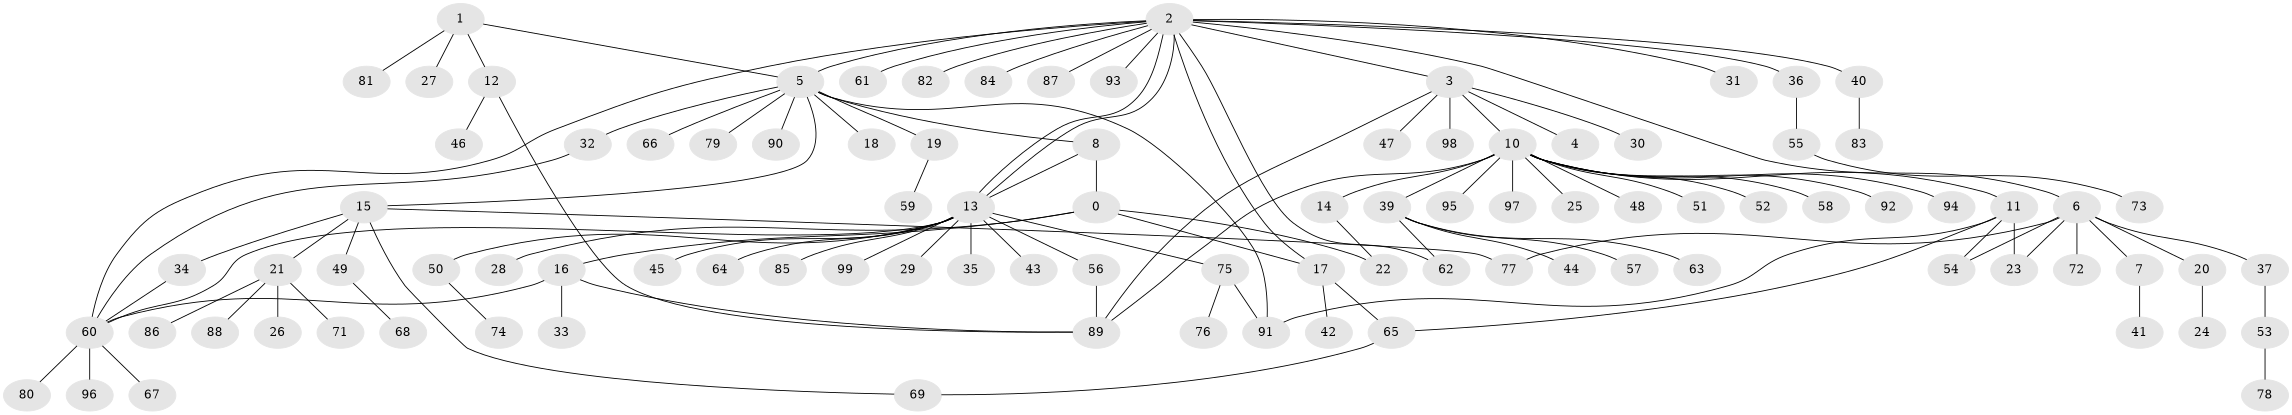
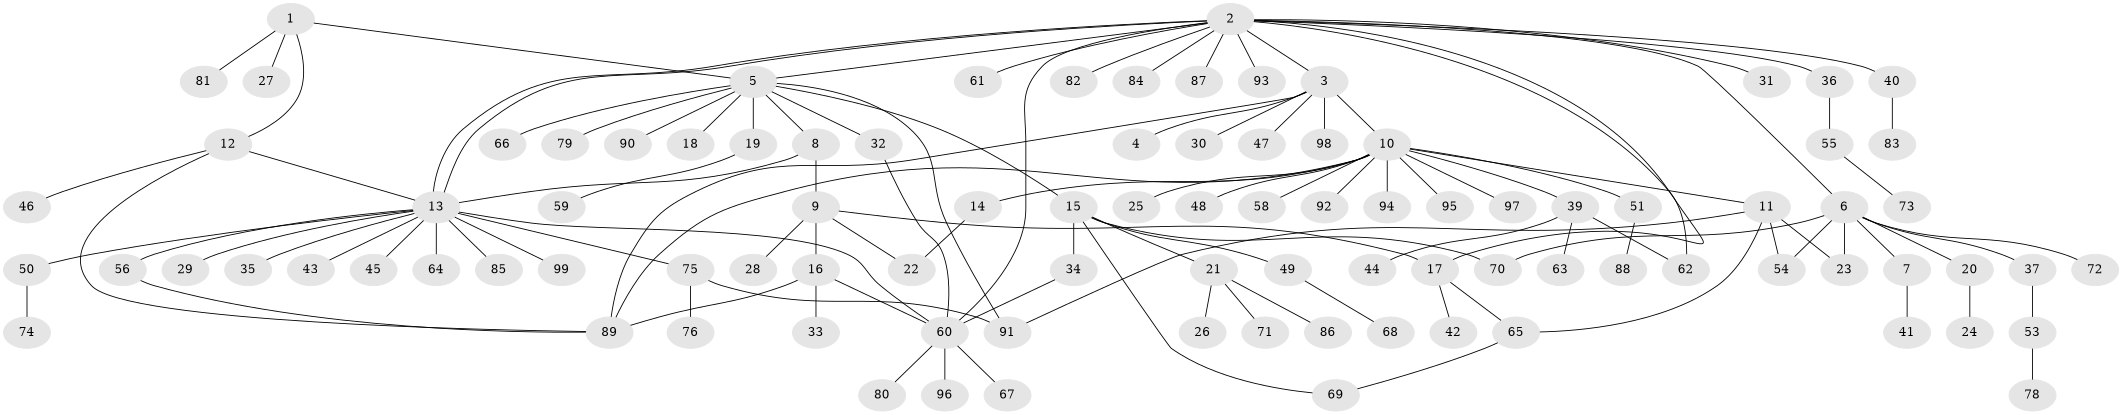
edge "12" -- "13": added
node "0": label "0" -> "9"
node "52": removed
node "77": label "77" -> "70"
node "57": removed
edge "21" -- "88": now "51" -- "88"
